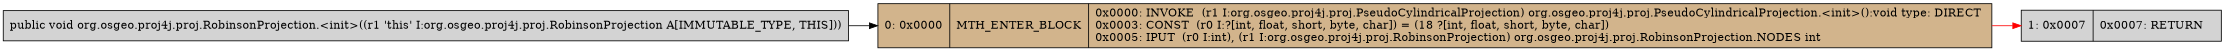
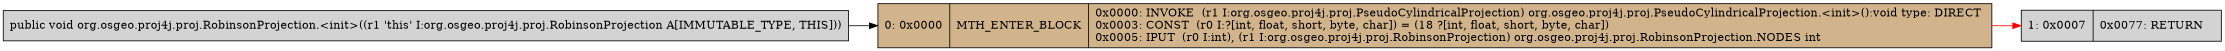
node "1: 0x0007": text "0x0007: RETURN" -> "0x0077: RETURN"
